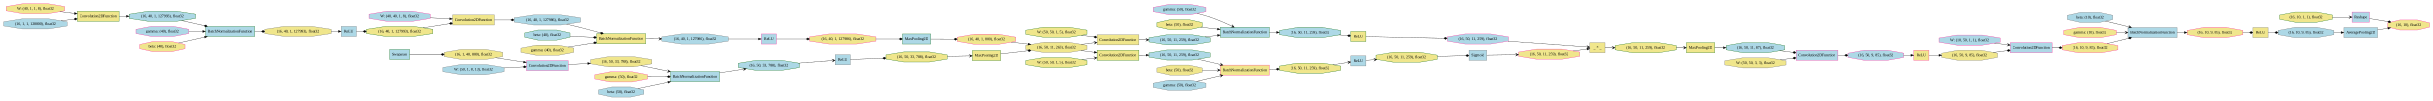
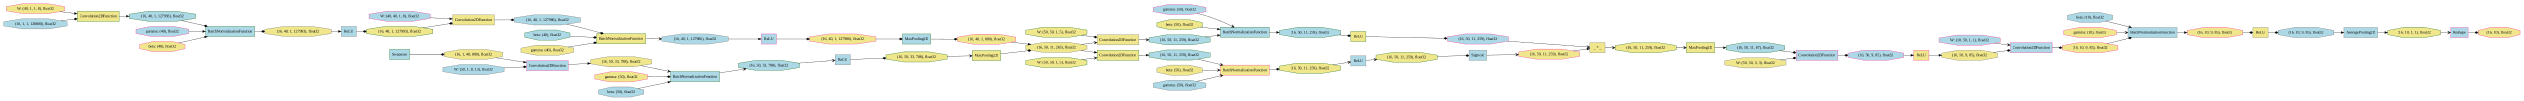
edge "AveragePooling2D" -> "(16, 10), float32": now "AveragePooling2D" -> "(16, 10, 1, 1), float32"
